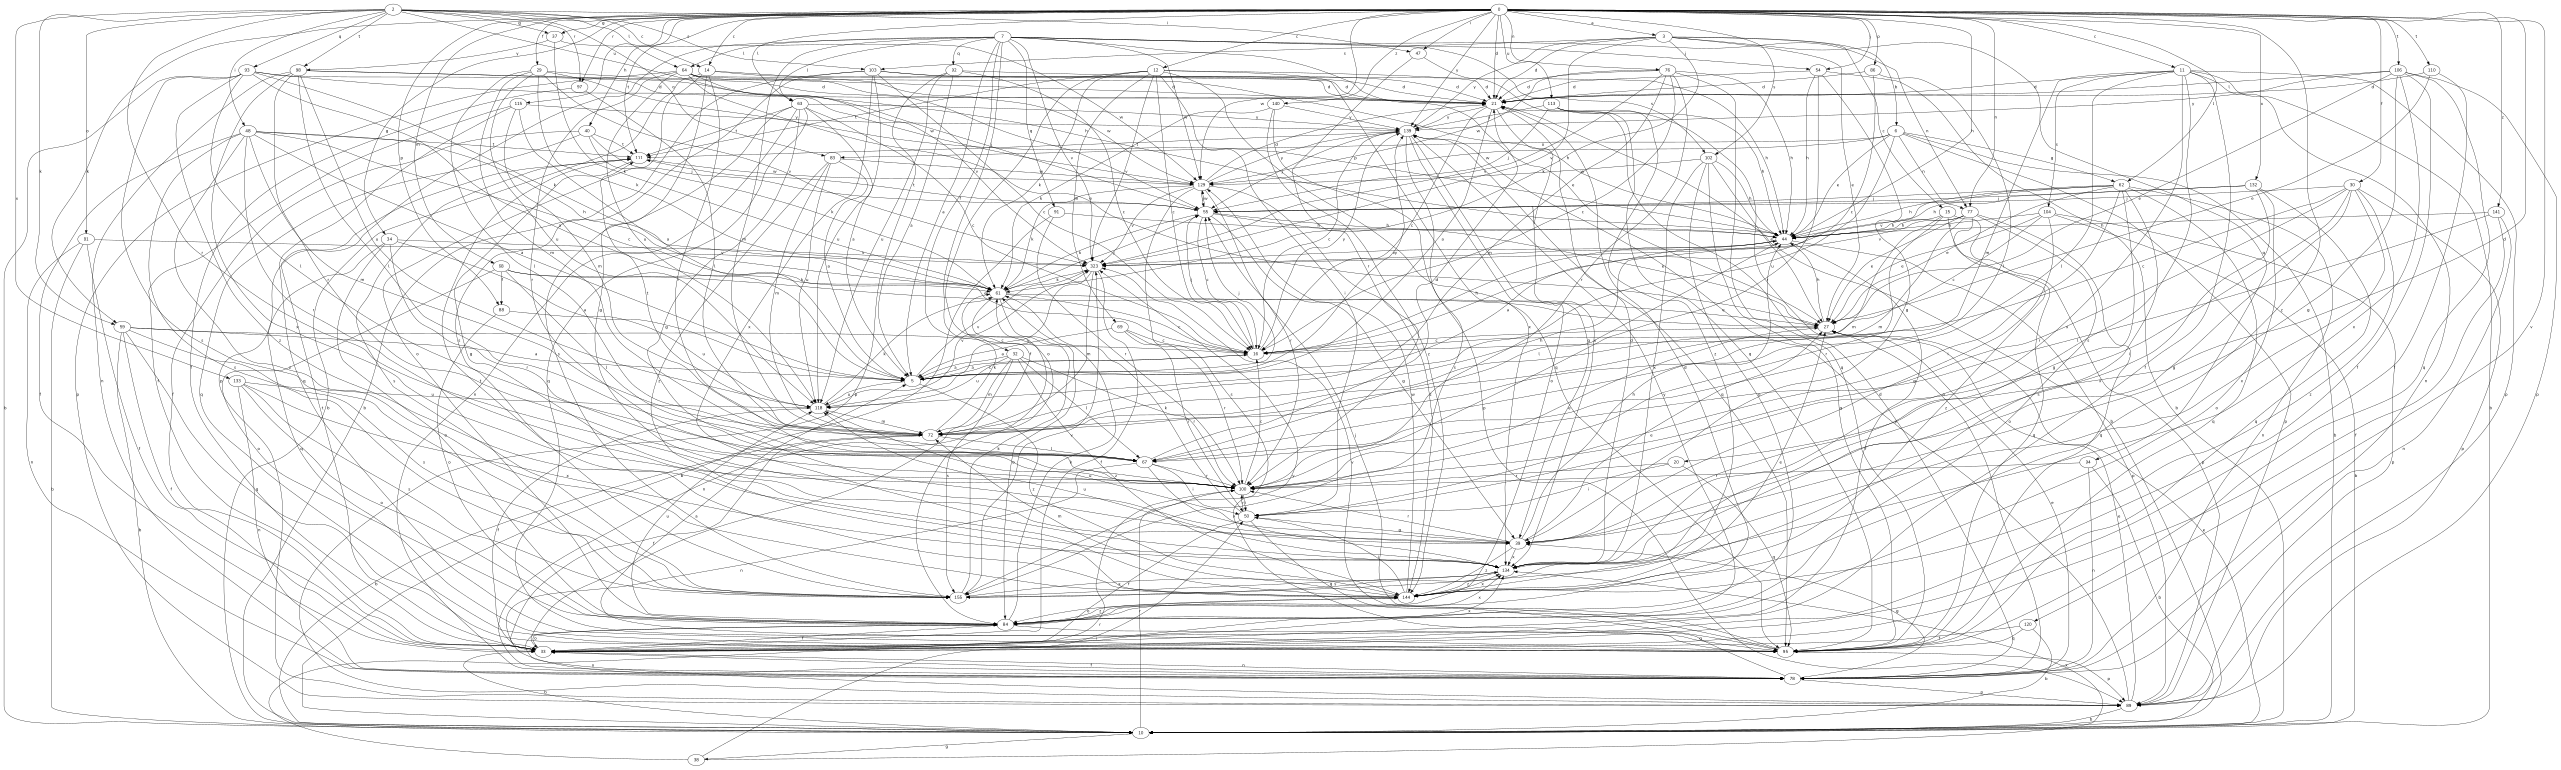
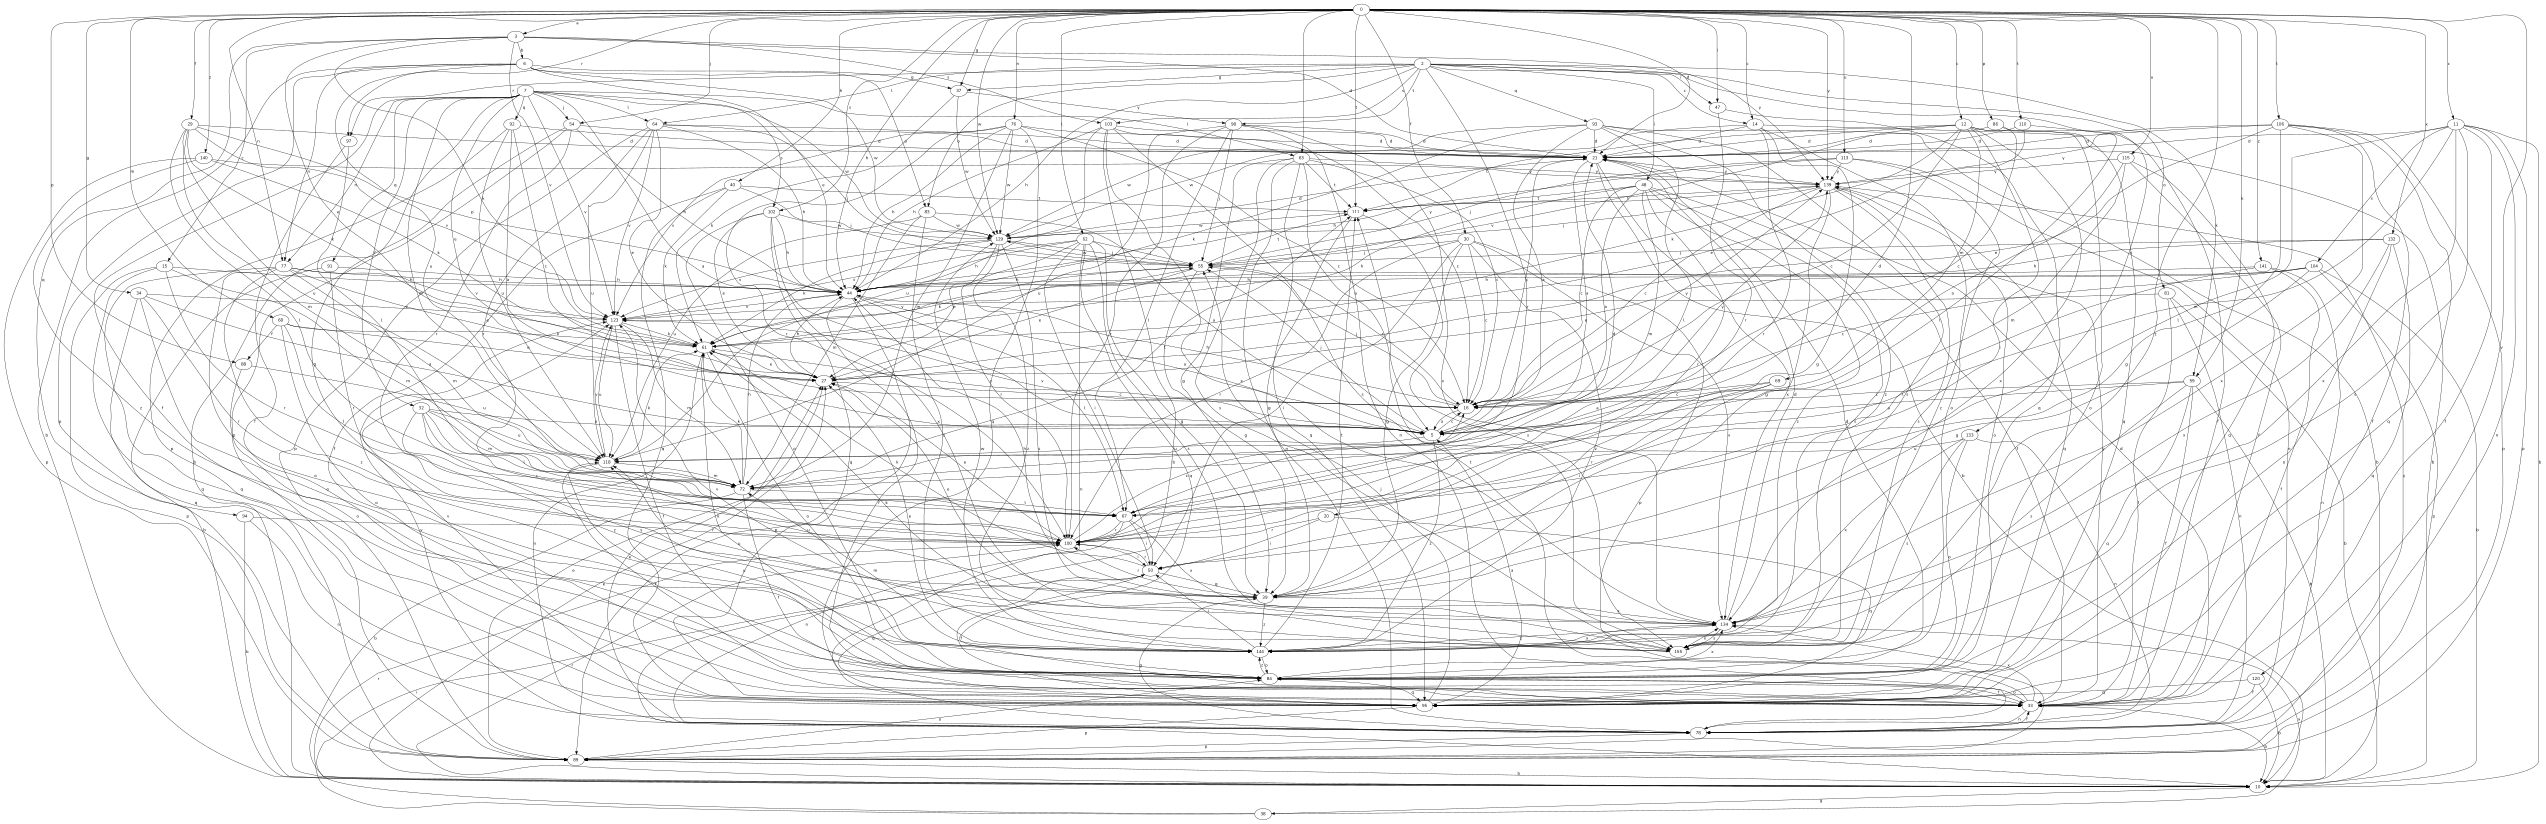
edge "106" -> "21": label "l" -> "d"
edge "6" -> "62": now "6" -> "37"
node "323": label "323" -> "123"
